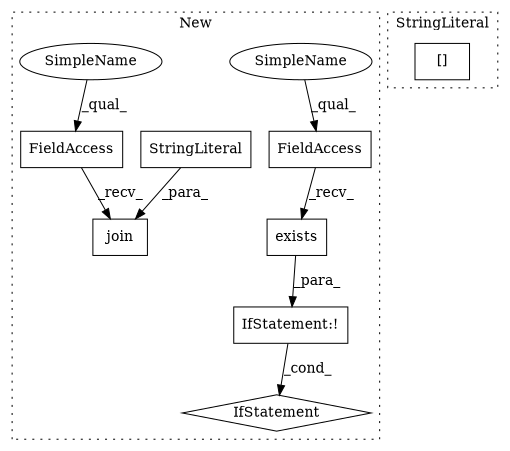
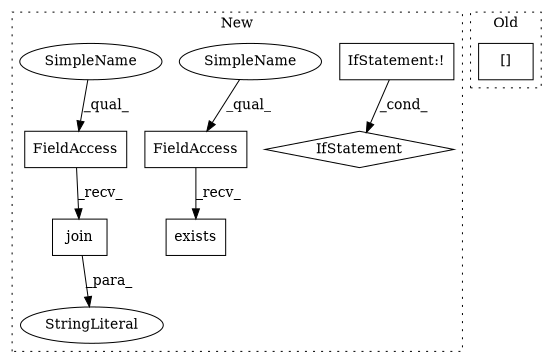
cluster "StringLiteral": label "StringLiteral" -> "Old"
node "StringLiteral": shape box -> ellipse
edge "StringLiteral" -> "join": reversed
edge "exists" -> "IfStatement:!": removed, label "_para_"
